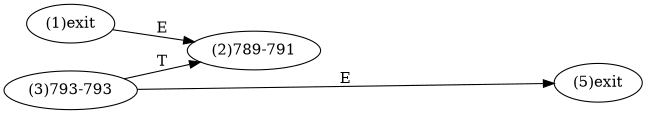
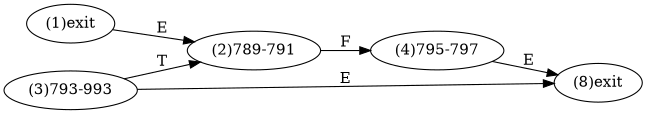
node "(4)795-797": added
node "(5)exit": label "(5)exit" -> "(8)exit"
node "(3)793-793": label "(3)793-793" -> "(3)793-993"
